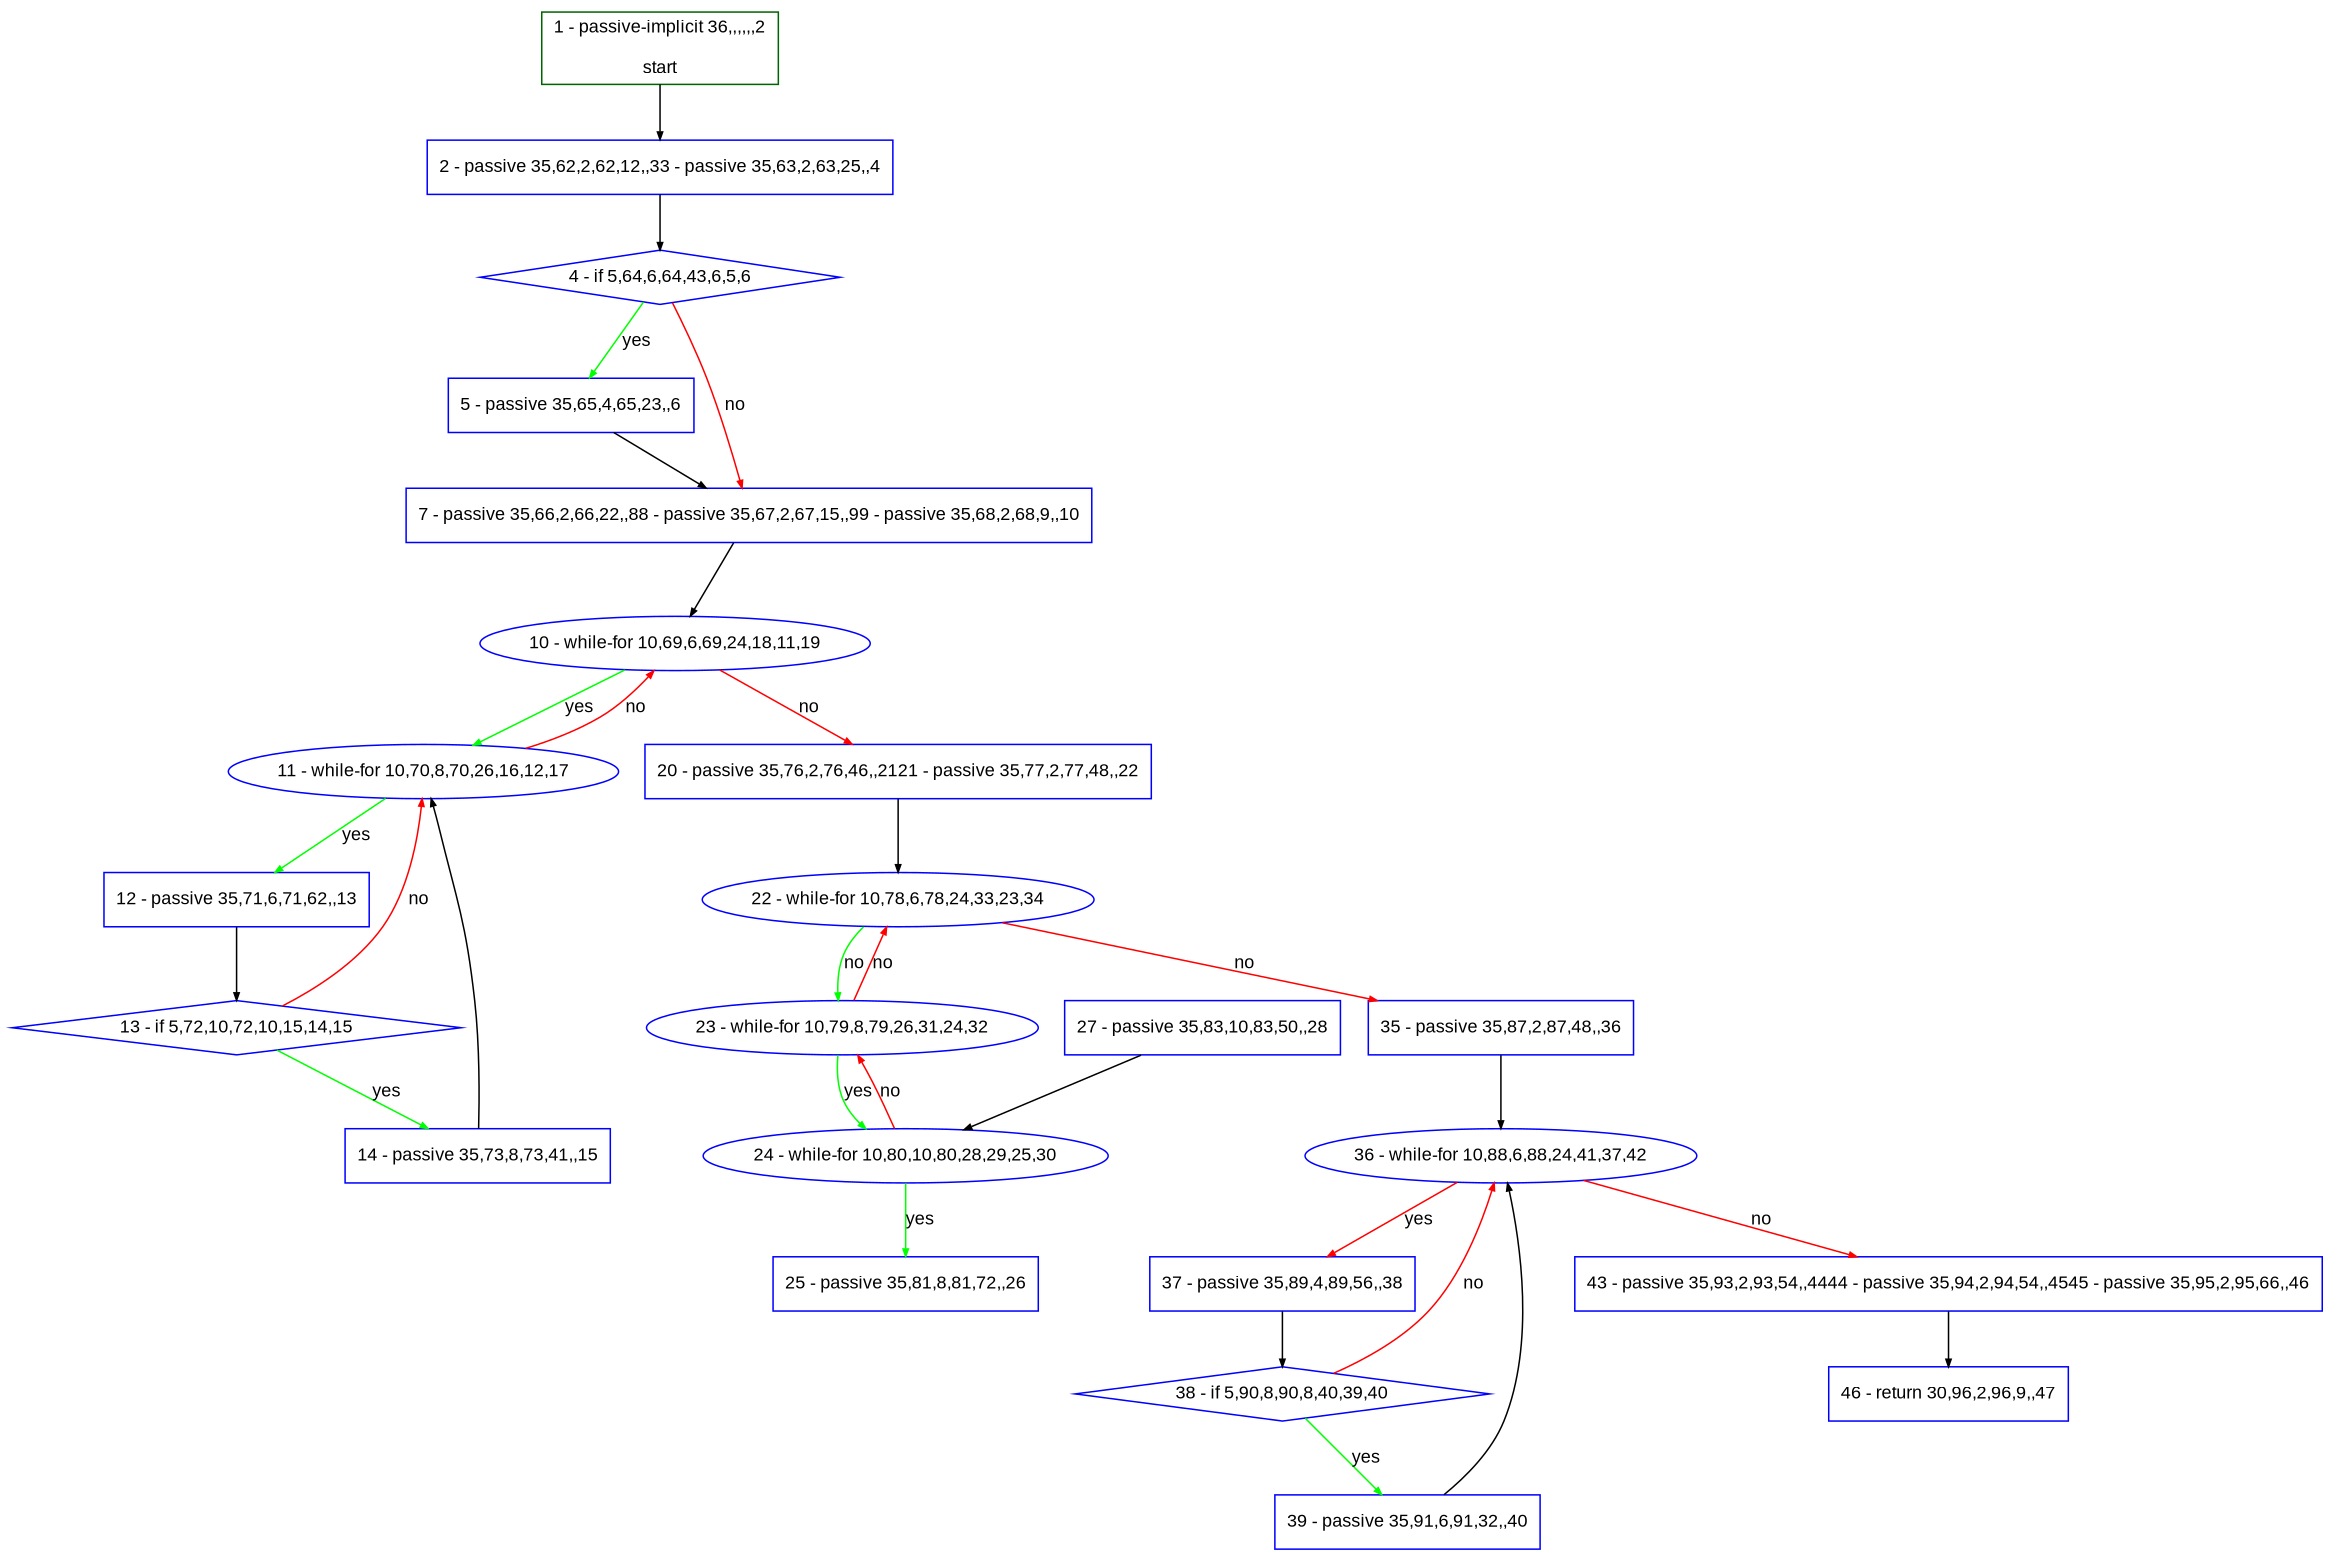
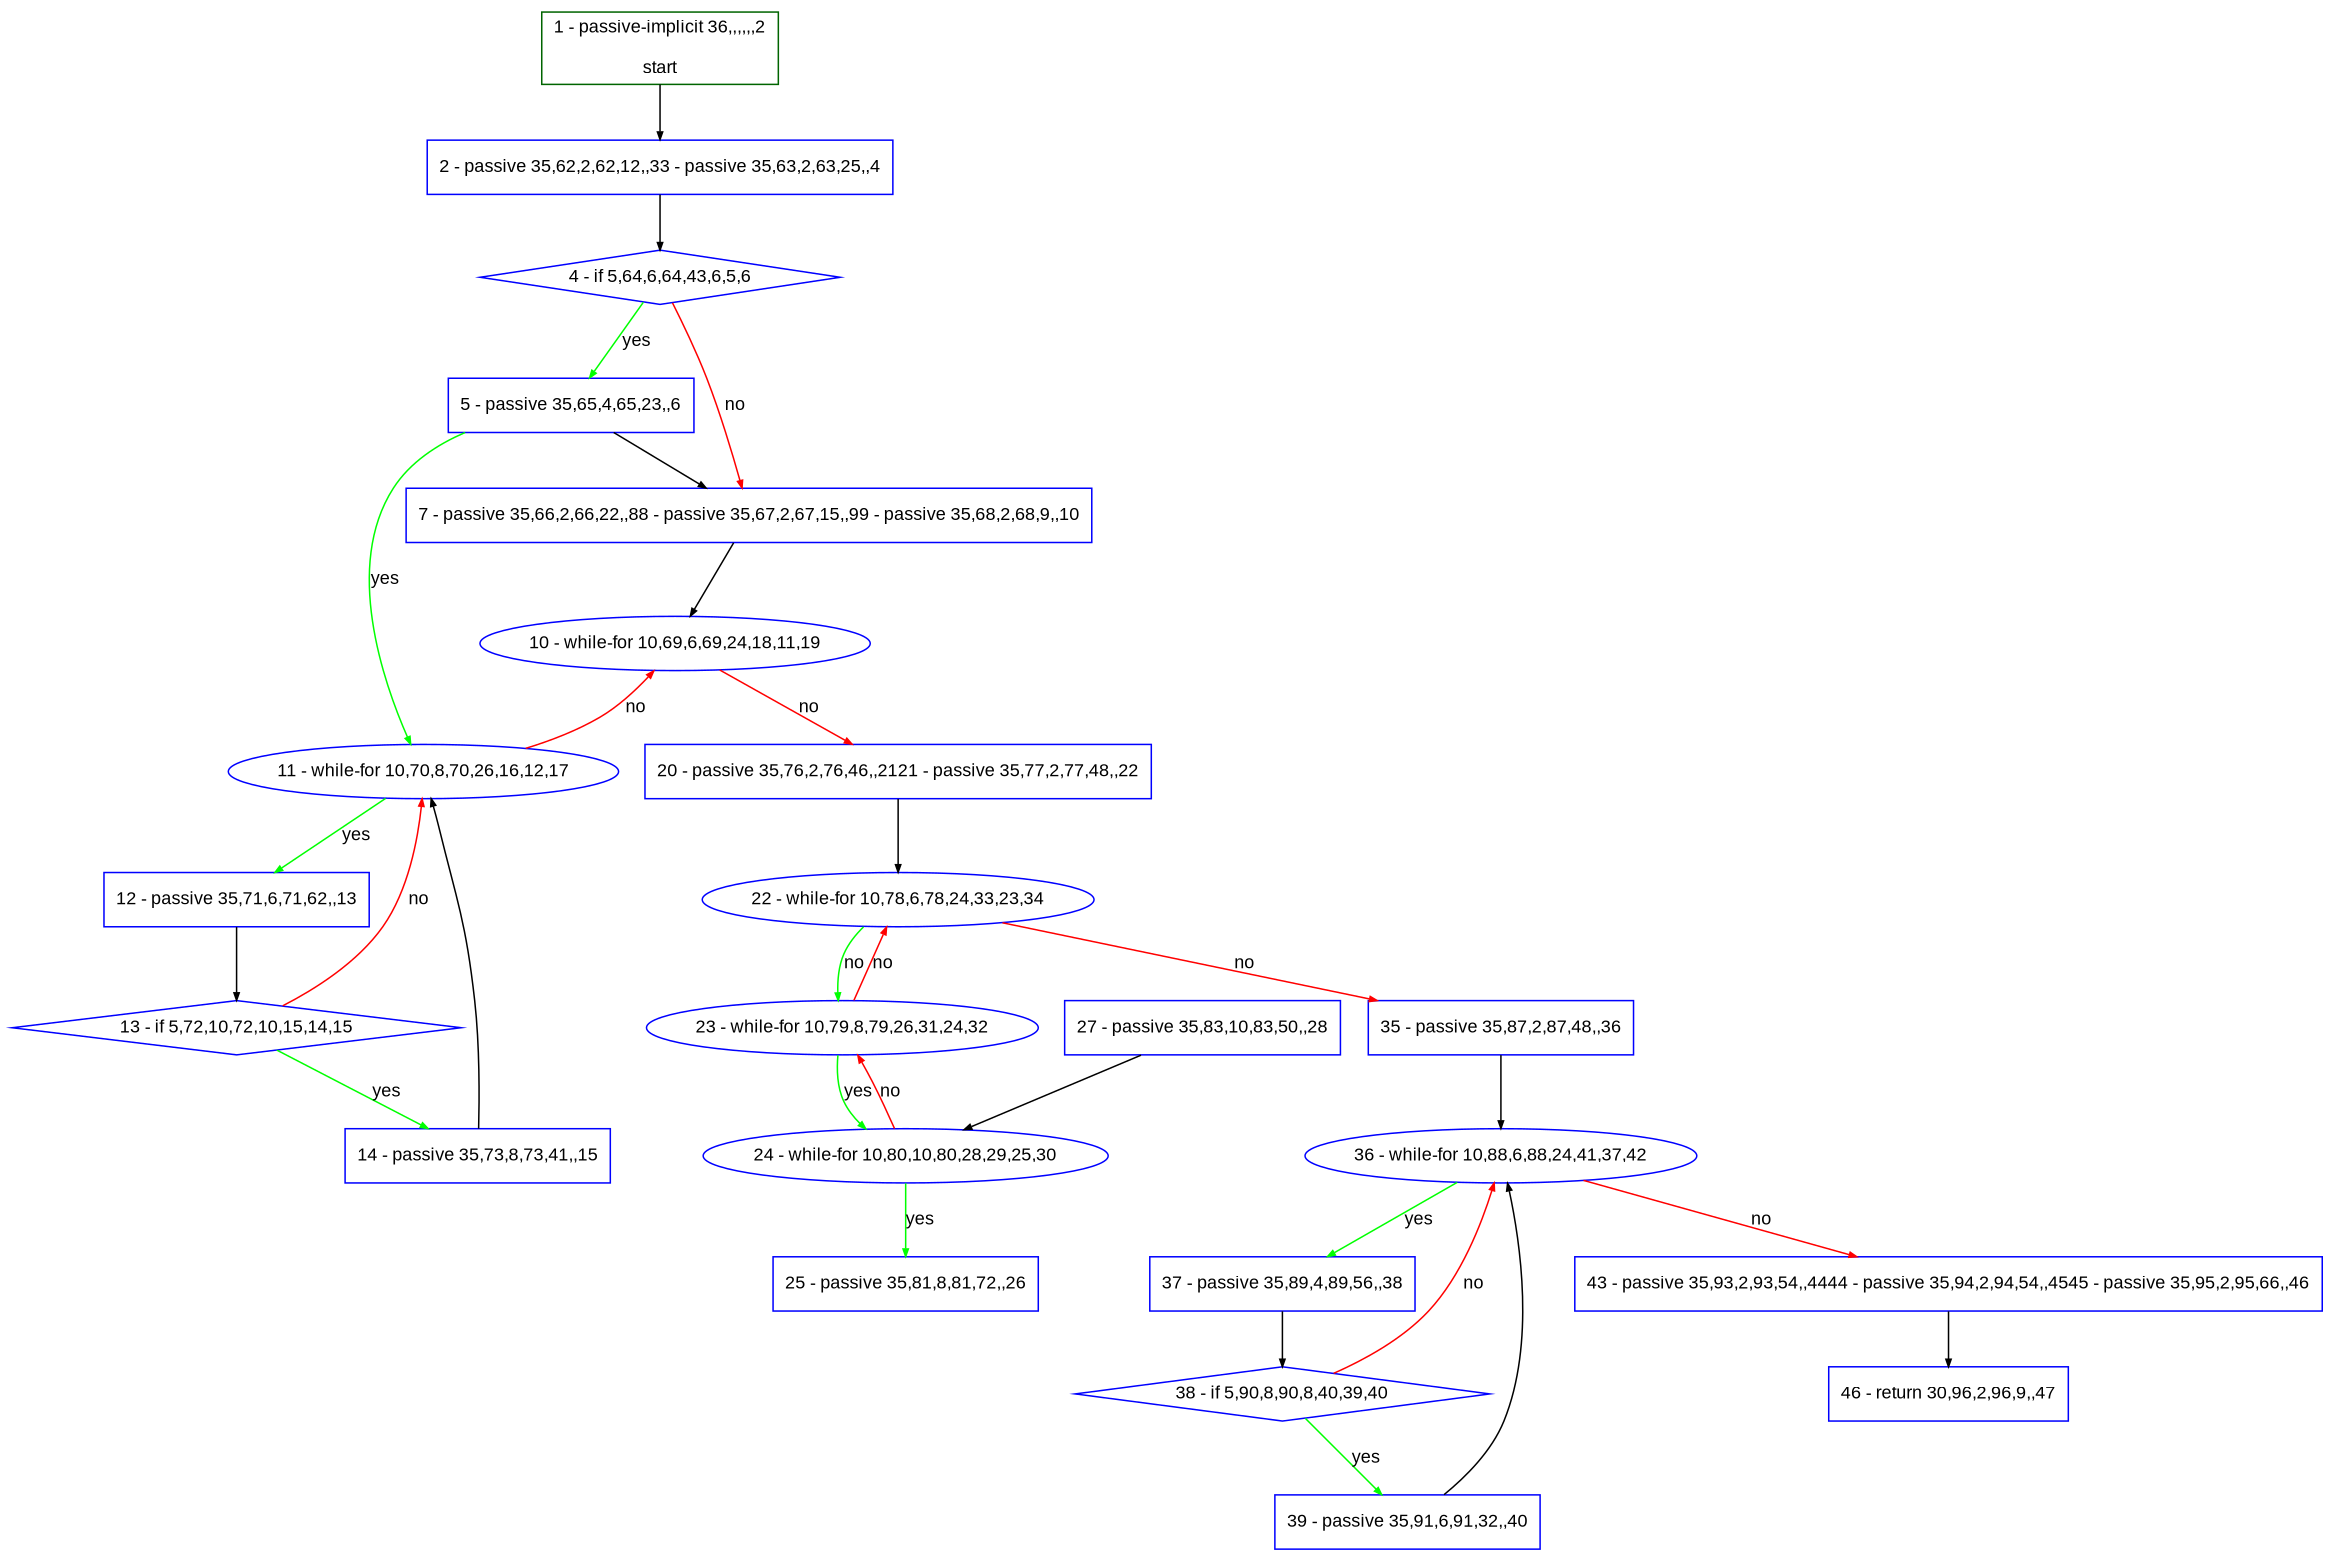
edge "10 - while-for 10,69,6,69,24,18,11,19" -> "11 - while-for 10,70,8,70,26,16,12,17": now "5 - passive 35,65,4,65,23,,6" -> "11 - while-for 10,70,8,70,26,16,12,17"
edge "36 - while-for 10,88,6,88,24,41,37,42" -> "37 - passive 35,89,4,89,56,,38": color #ff0000 -> #00ff00
